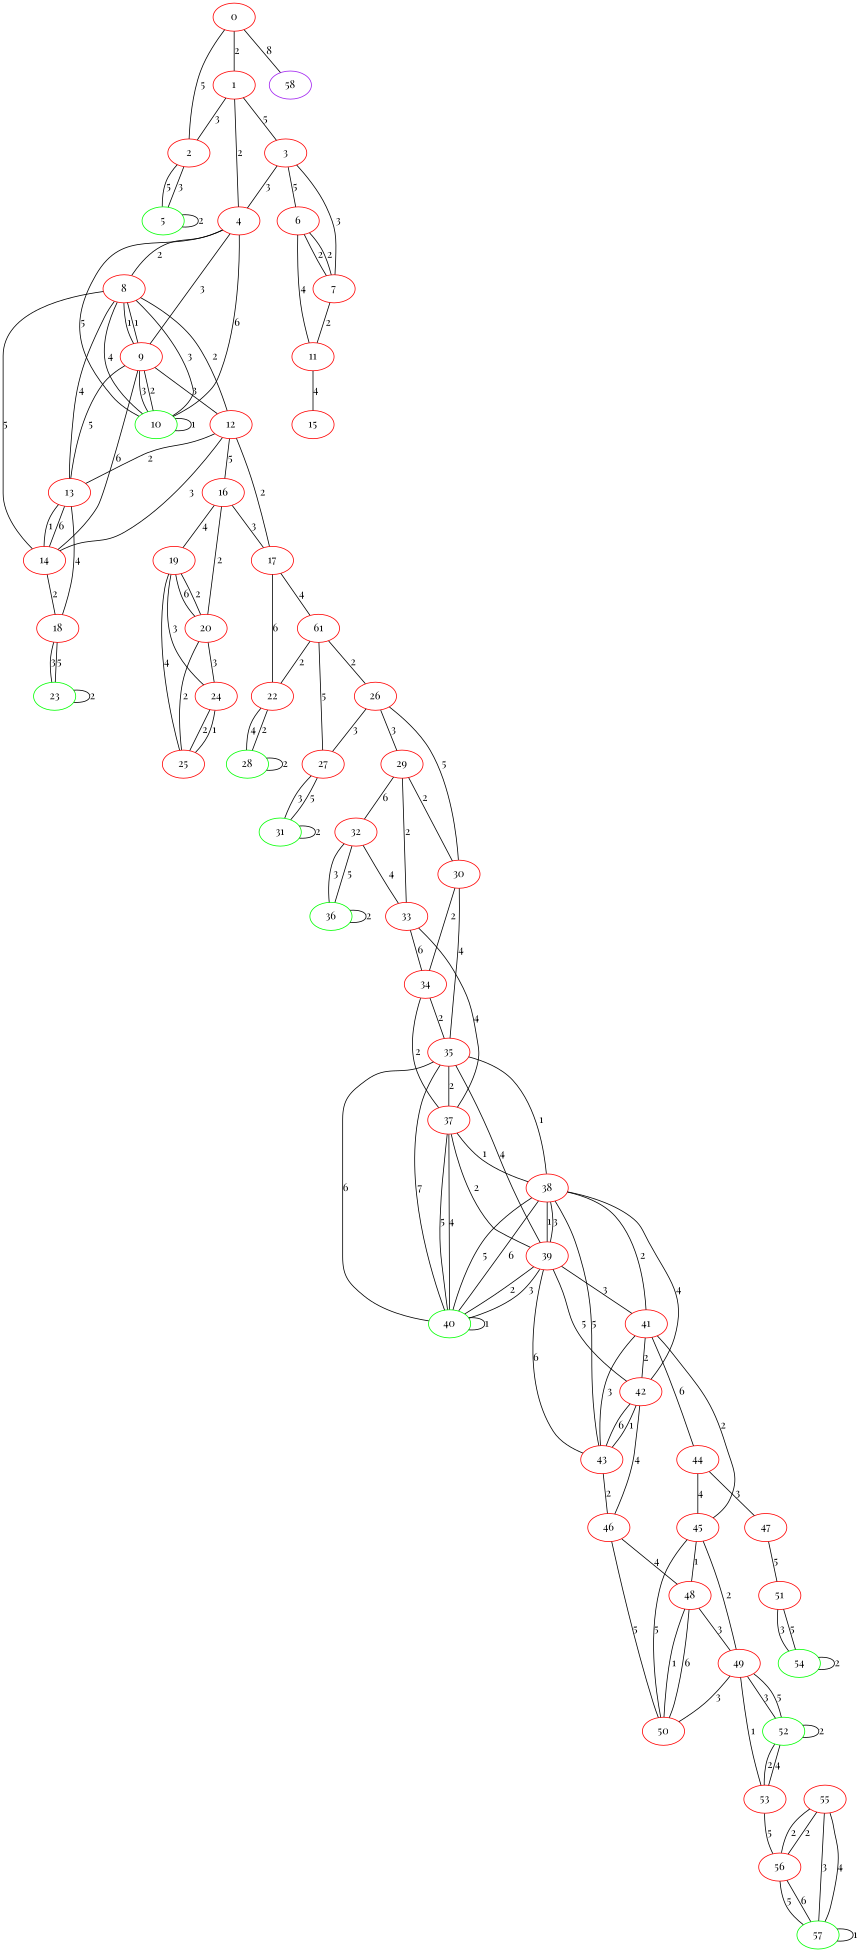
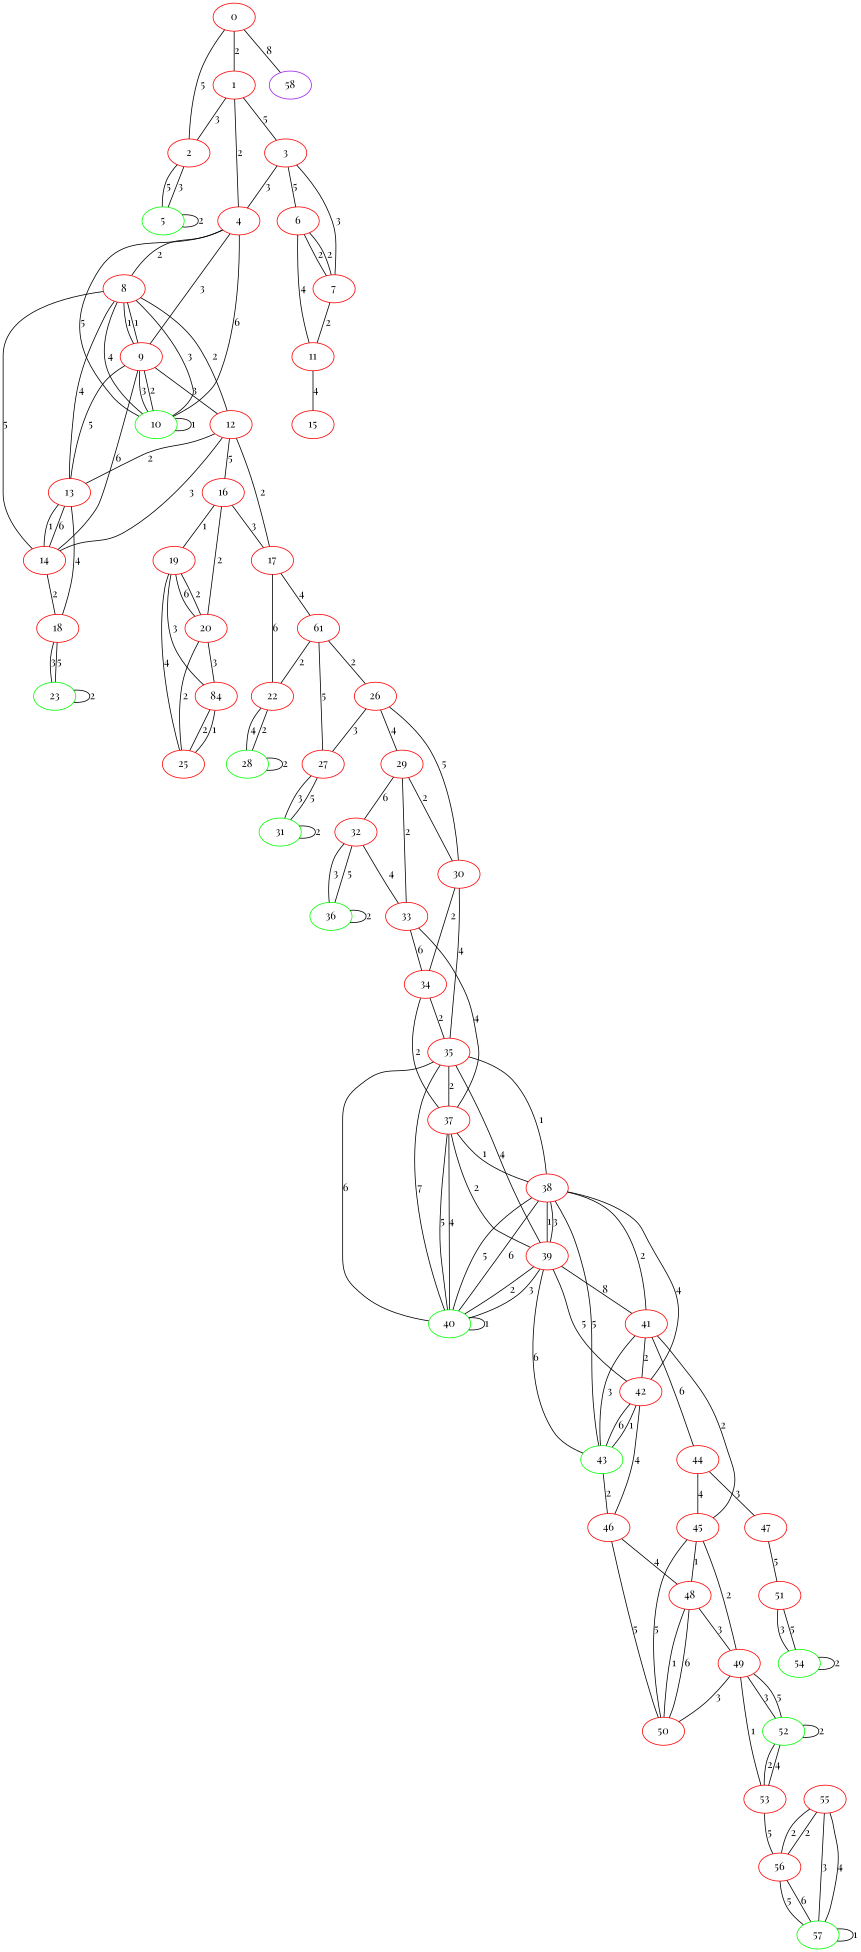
edge "16" -- "19": label "4" -> "1"
node "24": label "24" -> "84"
edge "26" -- "29": label "3" -> "4"
edge "39" -- "41": label "3" -> "8"
node "43": color red -> green
